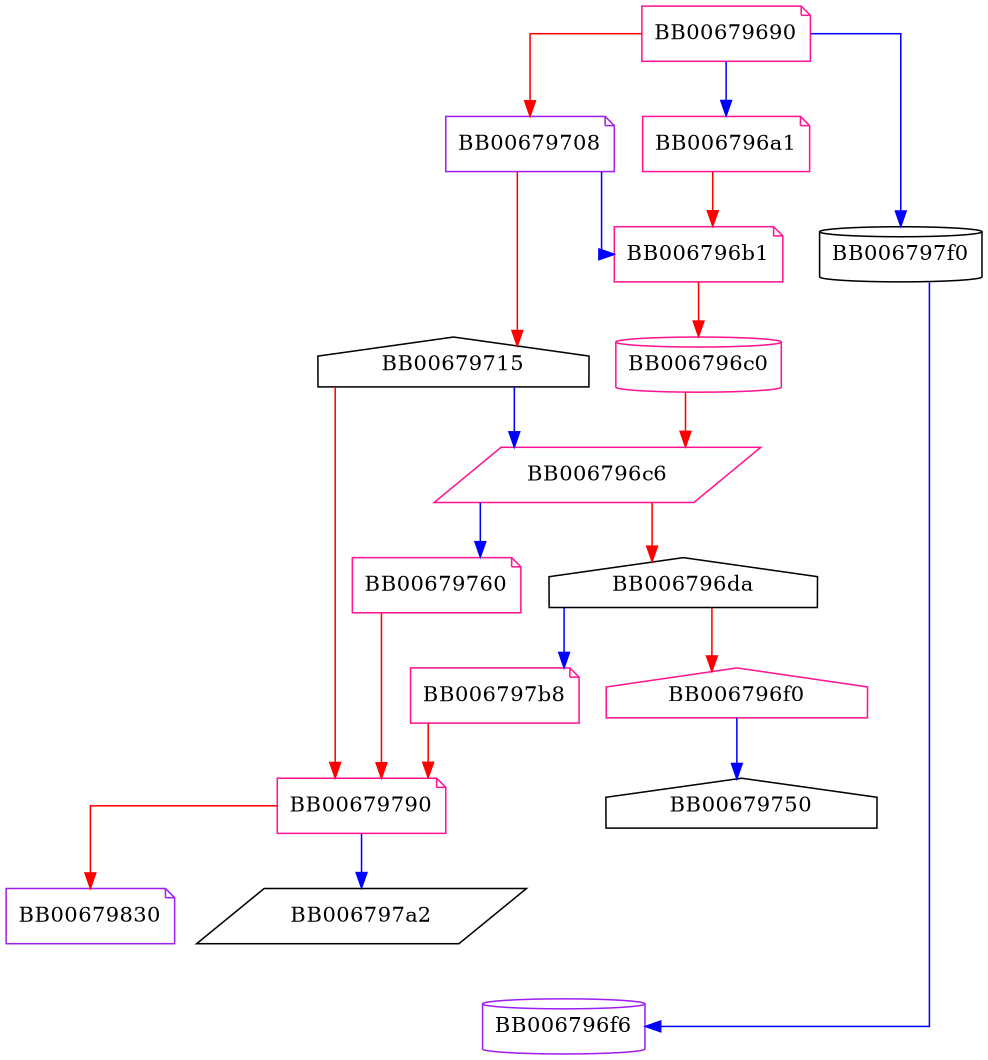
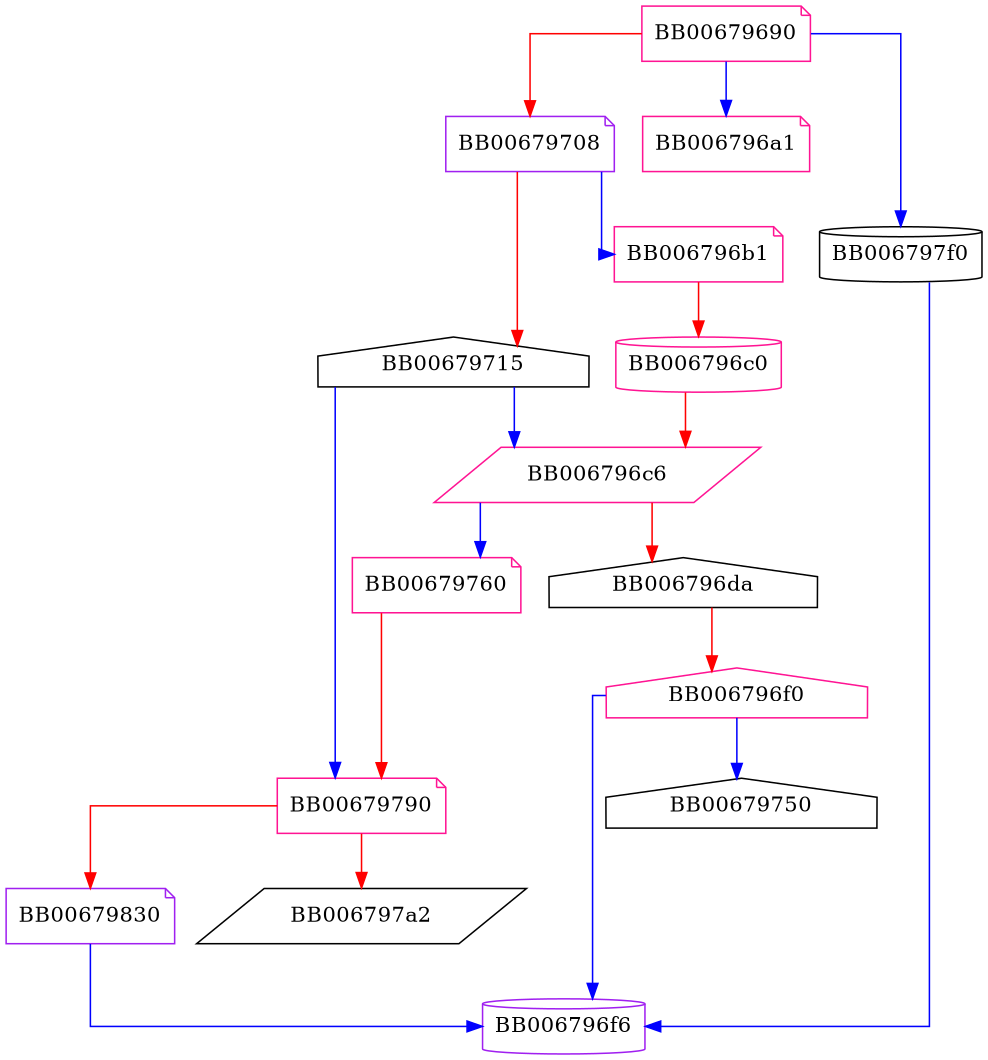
edge "BB006796a1" -> "BB006796b1": removed
edge "BB00679715" -> "BB00679790": color red -> blue
node "BB006797b8": removed
edge "BB006796f0" -> "BB006796f6": added
edge "BB00679790" -> "BB006797a2": color blue -> red
edge "BB00679830" -> "BB006796f6": added
